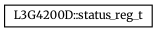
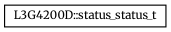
node "L3G4200D::status_reg_t": label "L3G4200D::status_reg_t" -> "L3G4200D::status_status_t"
